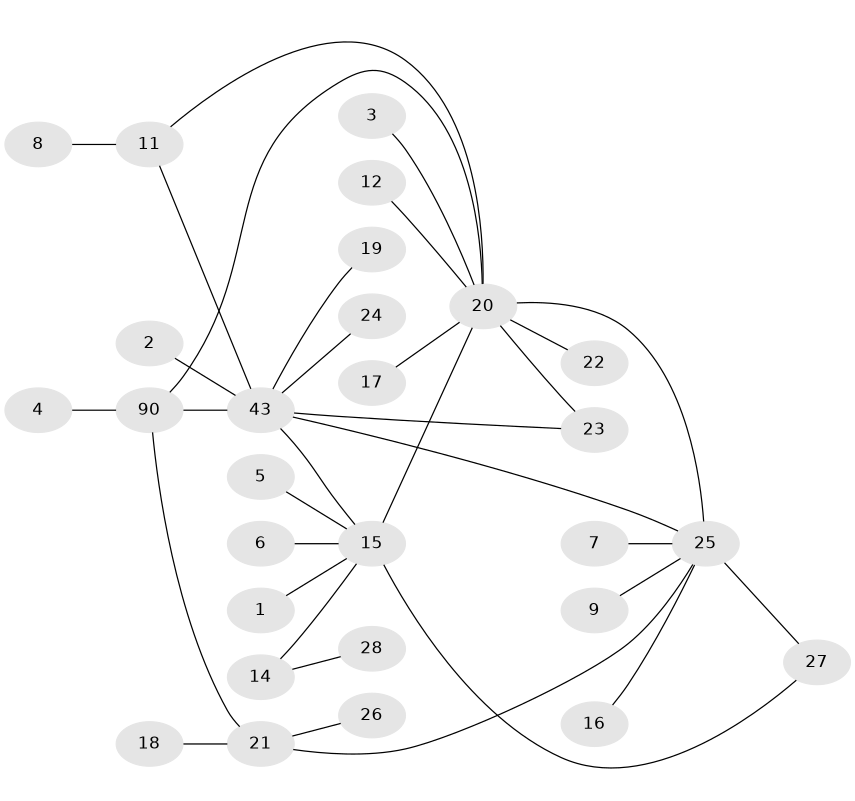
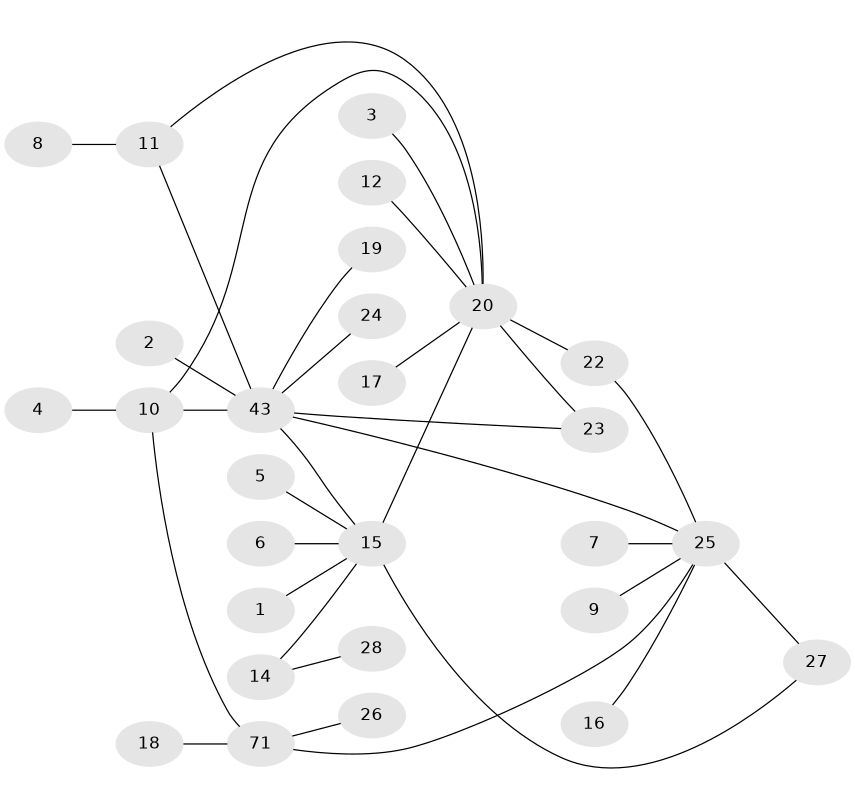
edge "20" -- "25": now "22" -- "25"
node "90": label "90" -> "10"
node "21": label "21" -> "71"
